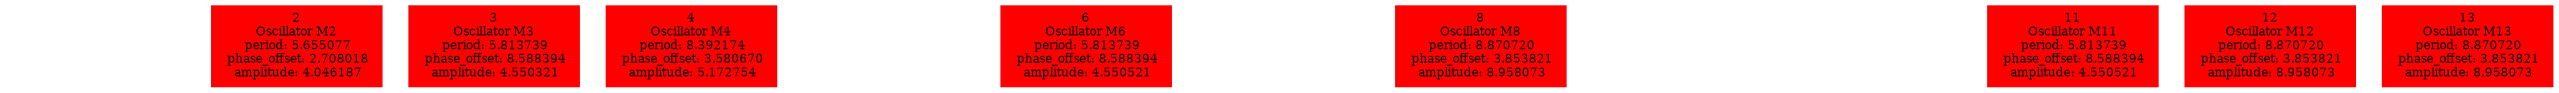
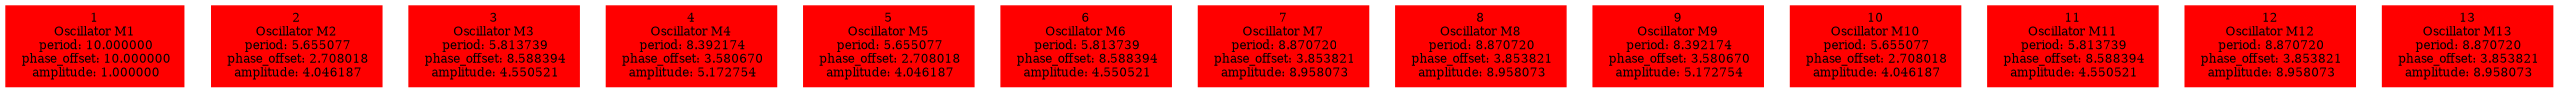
node "1": added
node "5": added
node "7": added
node "9": added
node "10": added
node "3": text "amplitude: 4.550321" -> "amplitude: 4.550521"
